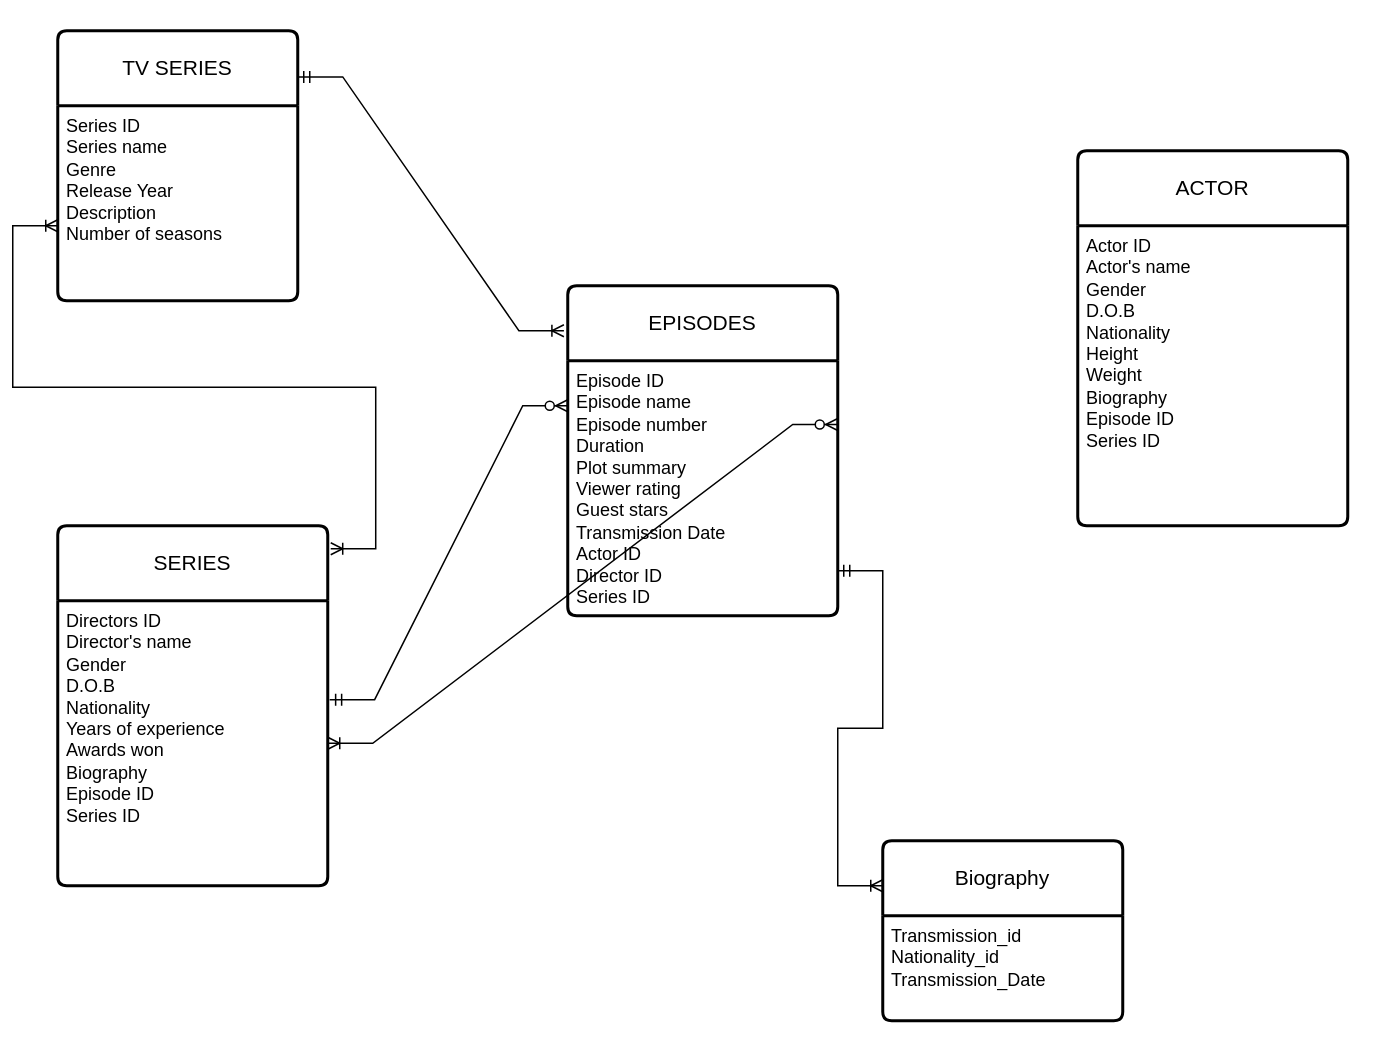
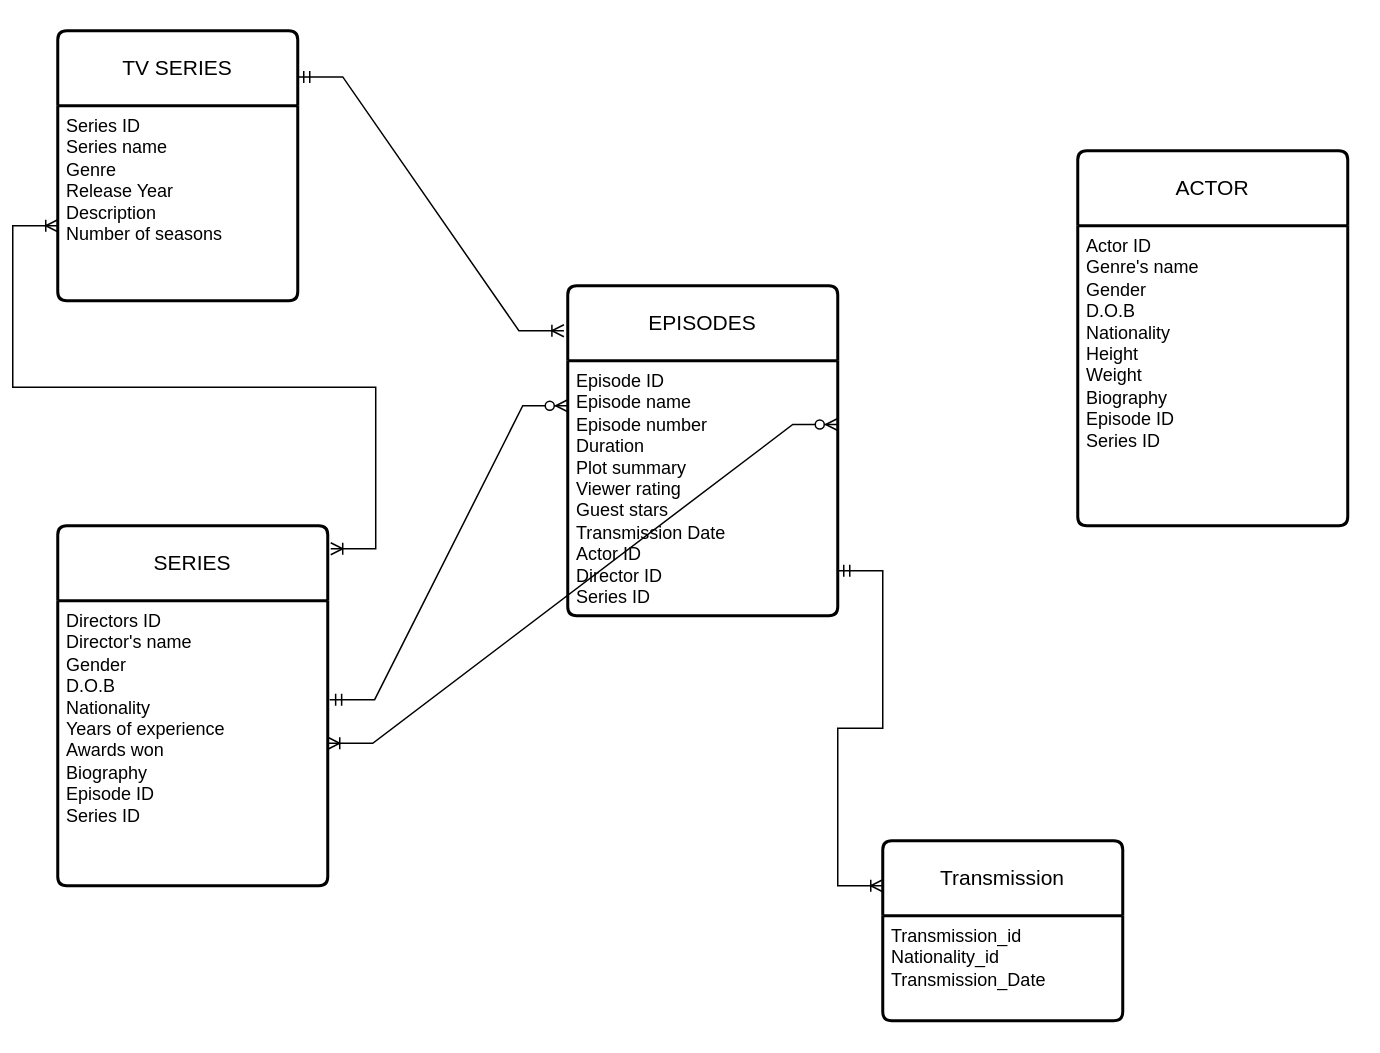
node "Actor ID Actor's name Gender D.O.B Nationality Height Weight Biography Episode ID Series ID": label "Actor ID Actor's name Gender D.O.B Nationality Height Weight Biography Episode ID Series ID" -> "Actor ID Genre's name Gender D.O.B Nationality Height Weight Biography Episode ID Series ID"
node "Biography": label "Biography" -> "Transmission"
